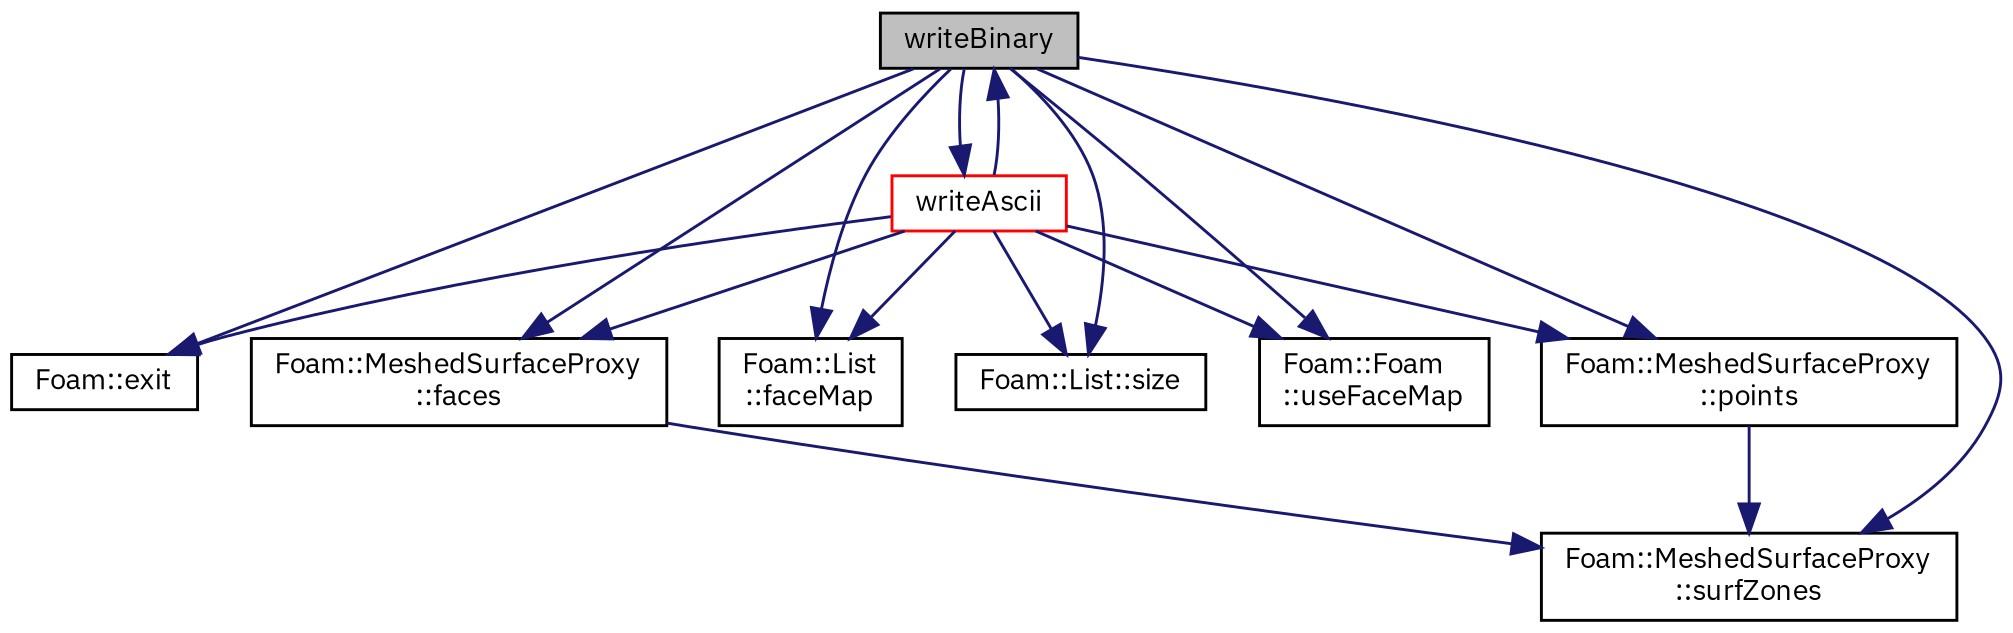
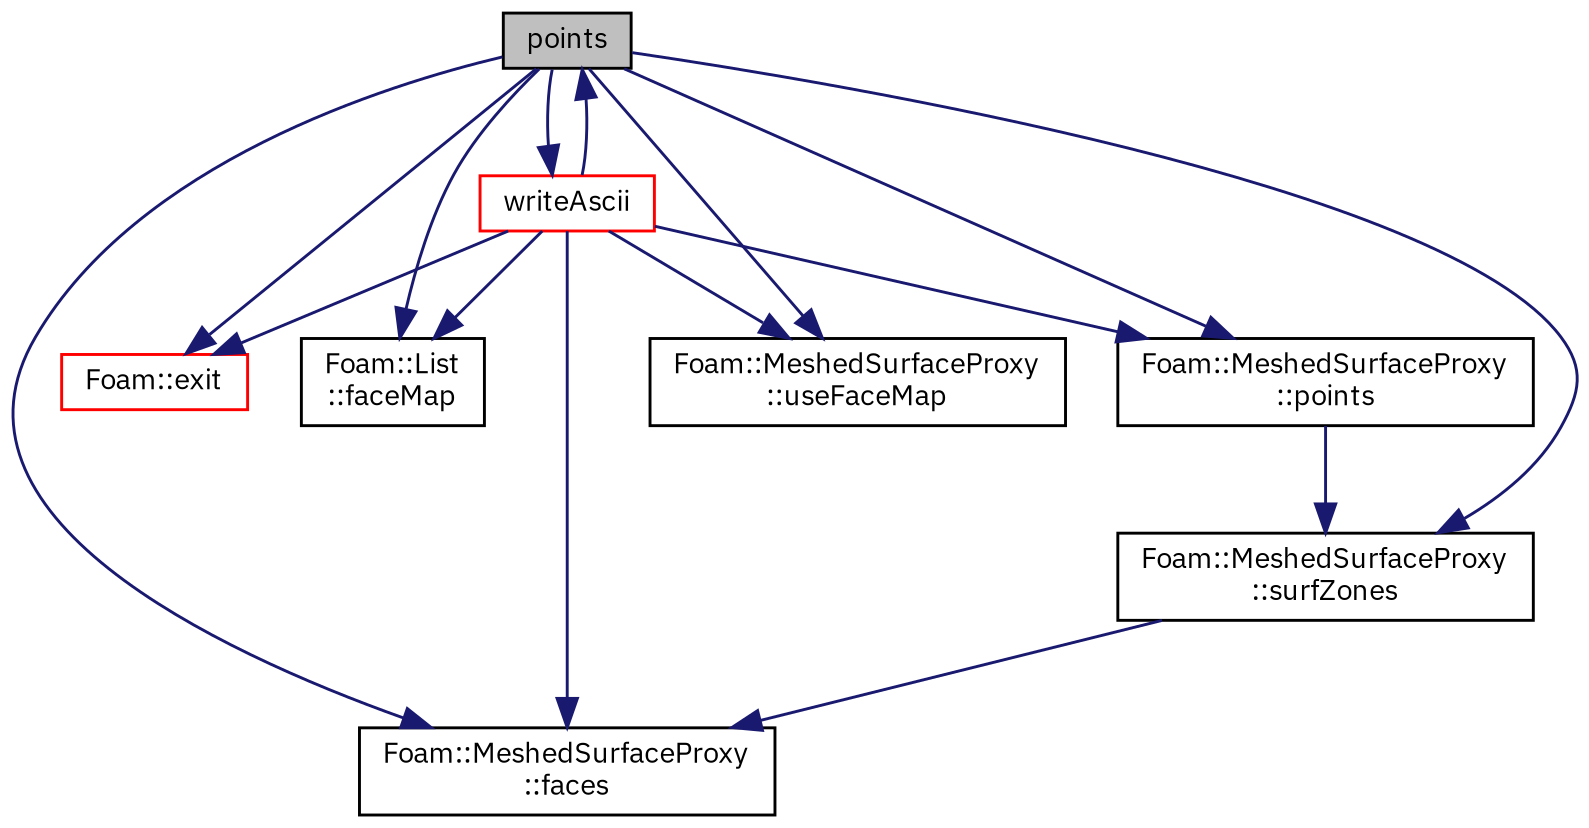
node "writeBinary": label "writeBinary" -> "points"
node "Foam::exit": color black -> red
node "Foam::List::size": removed
node "Foam::Foam ::useFaceMap": label "Foam::Foam ::useFaceMap" -> "Foam::MeshedSurfaceProxy ::useFaceMap"
edge "Foam::MeshedSurfaceProxy ::faces" -> "Foam::MeshedSurfaceProxy ::surfZones": reversed
